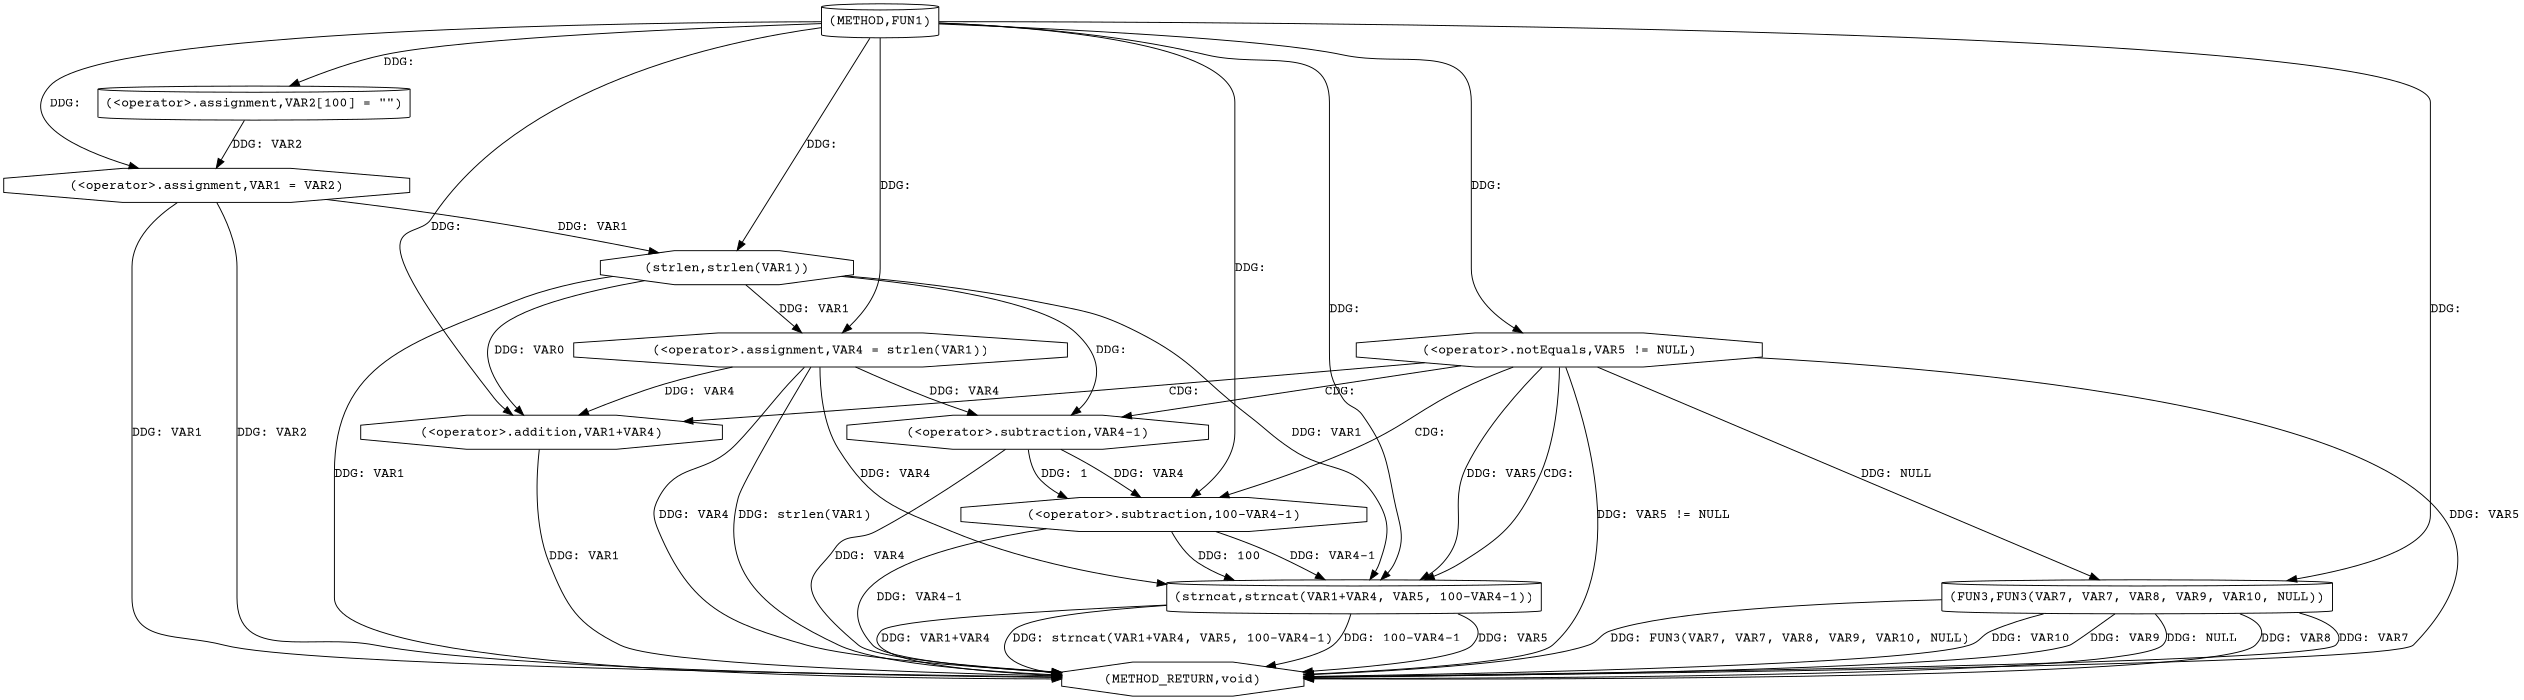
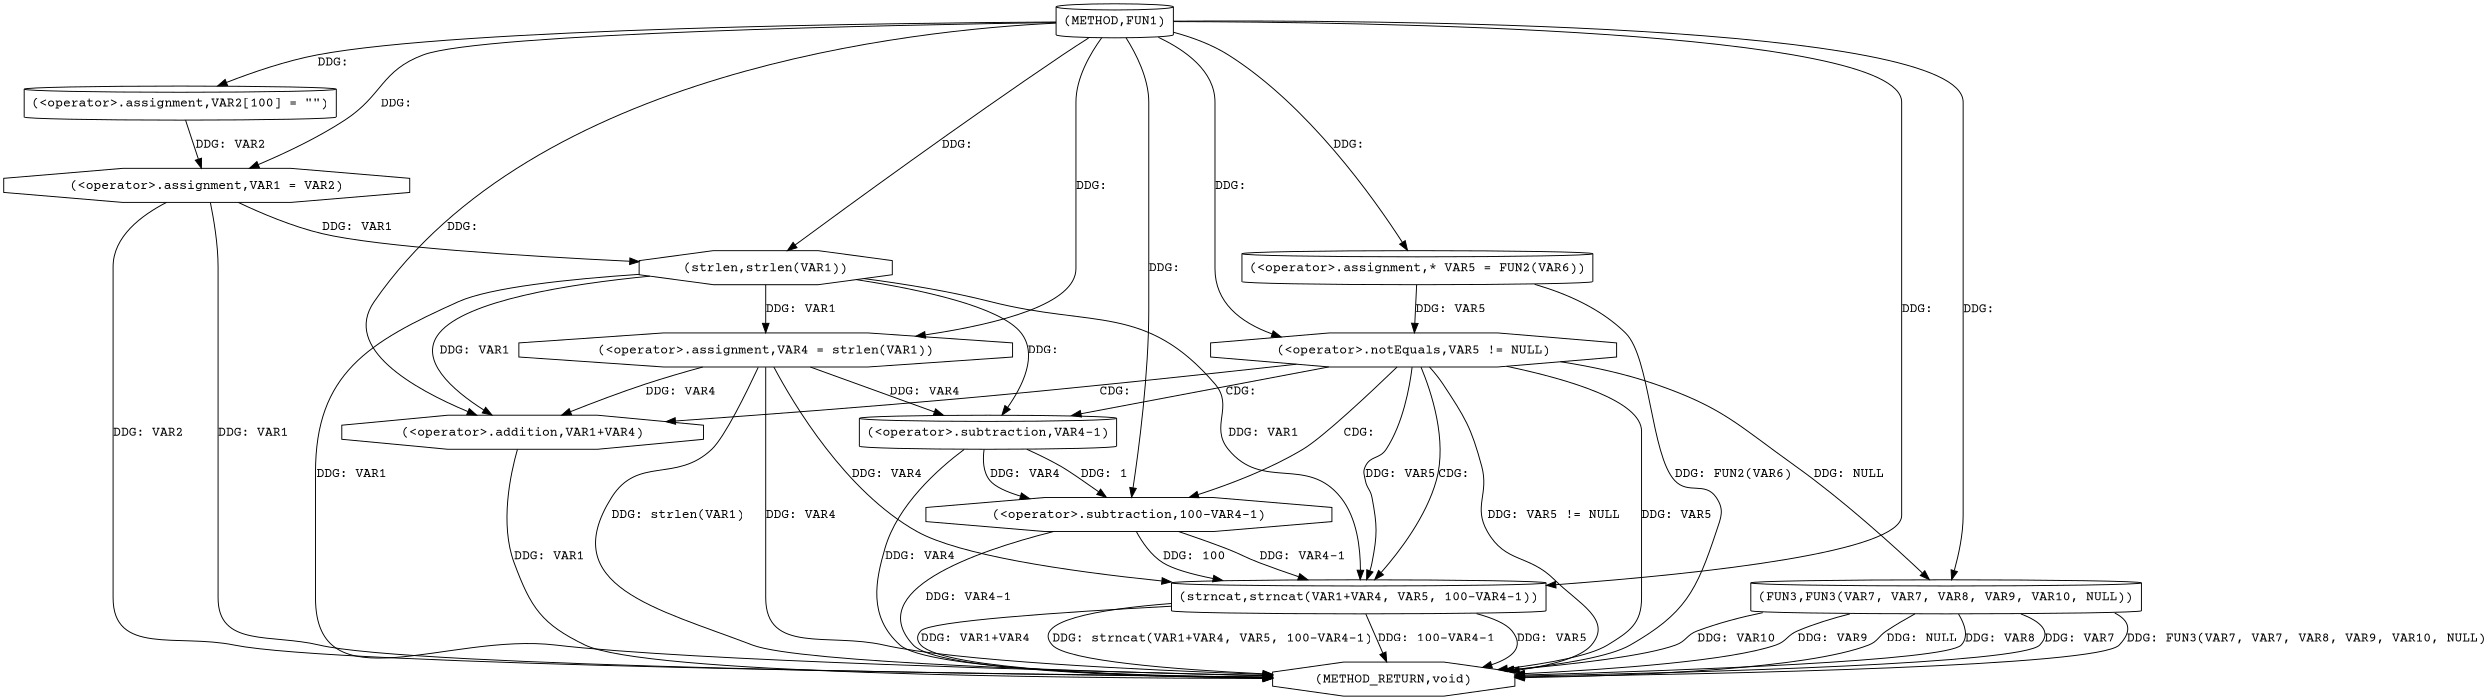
node "(<operator>.assignment,* VAR5 = FUN2(VAR6))": added
edge "(strlen,strlen(VAR1))" -> "(<operator>.addition,VAR1+VAR4)": label "DDG: VAR0" -> "DDG: VAR1"
node "(<operator>.subtraction,VAR4-1)": shape octagon -> cylinder
